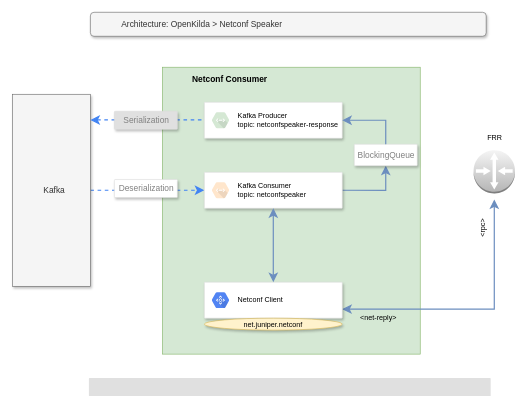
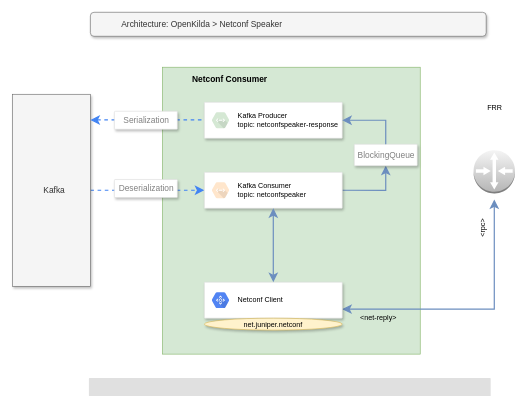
node "Serialization": fillcolor #e0e0e0 -> #ffffff
node "FRR": moved (494, 138) -> (494, 108)
